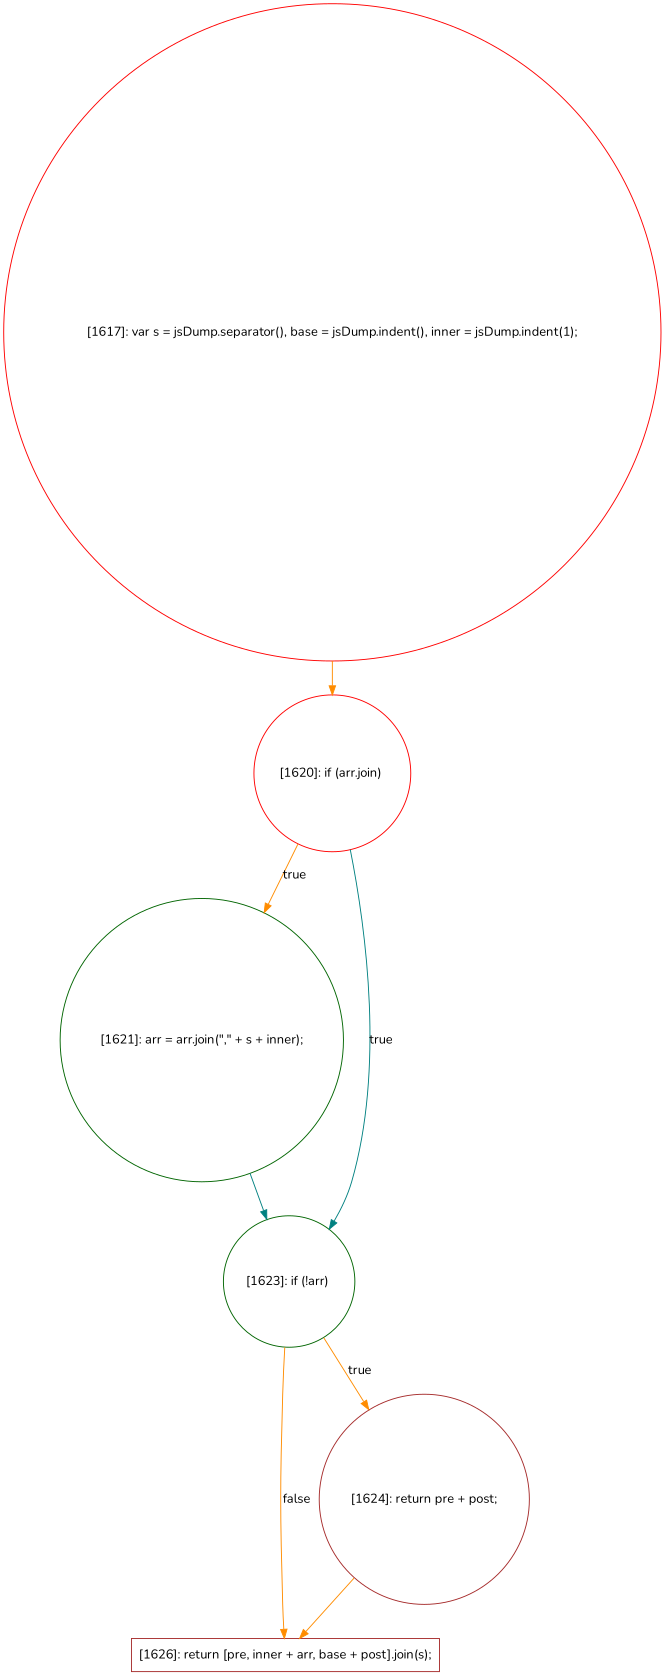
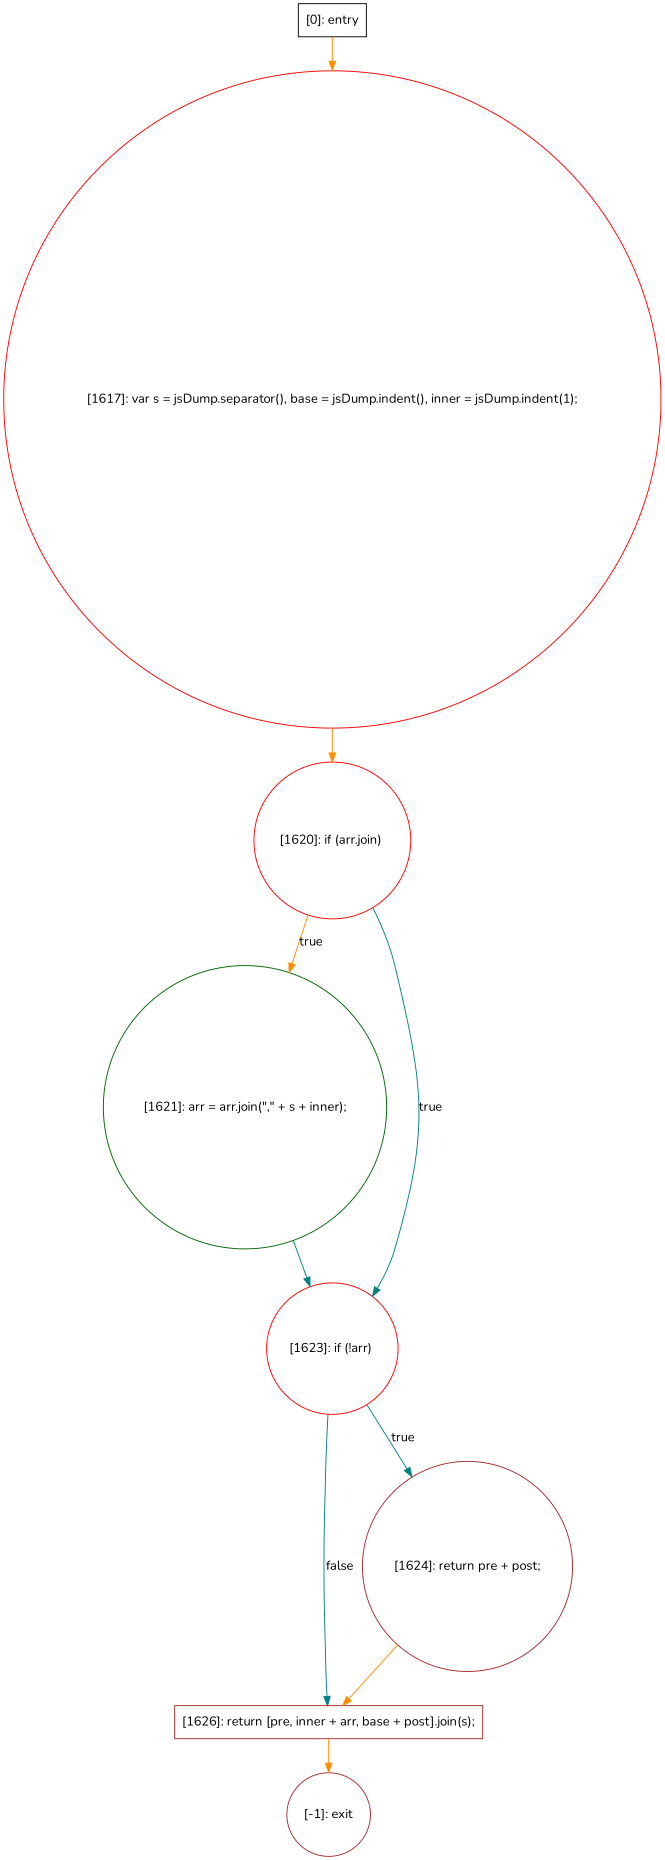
node "[0]: entry": added
node "[1623]: if (!arr)": color darkgreen -> red
edge "[1623]: if (!arr)" -> "[1624]: return pre + post;": color darkorange -> teal
edge "[1623]: if (!arr)" -> "[1626]: return [pre, inner + arr, base + post].join(s);": color darkorange -> teal
node "[-1]: exit": added
